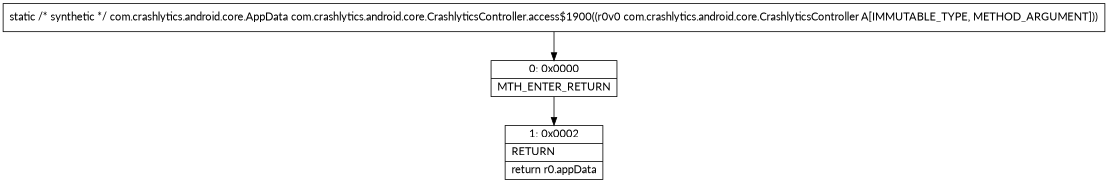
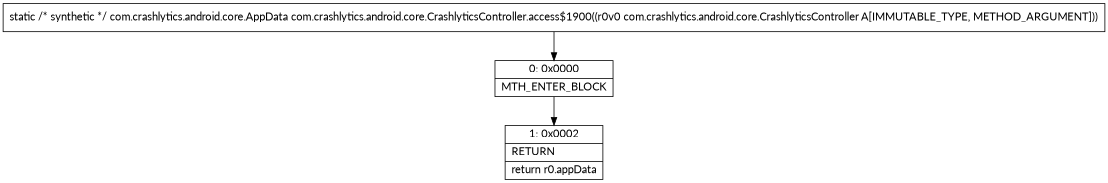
node "0: 0x0000": text "MTH_ENTER_RETURN" -> "MTH_ENTER_BLOCK"
